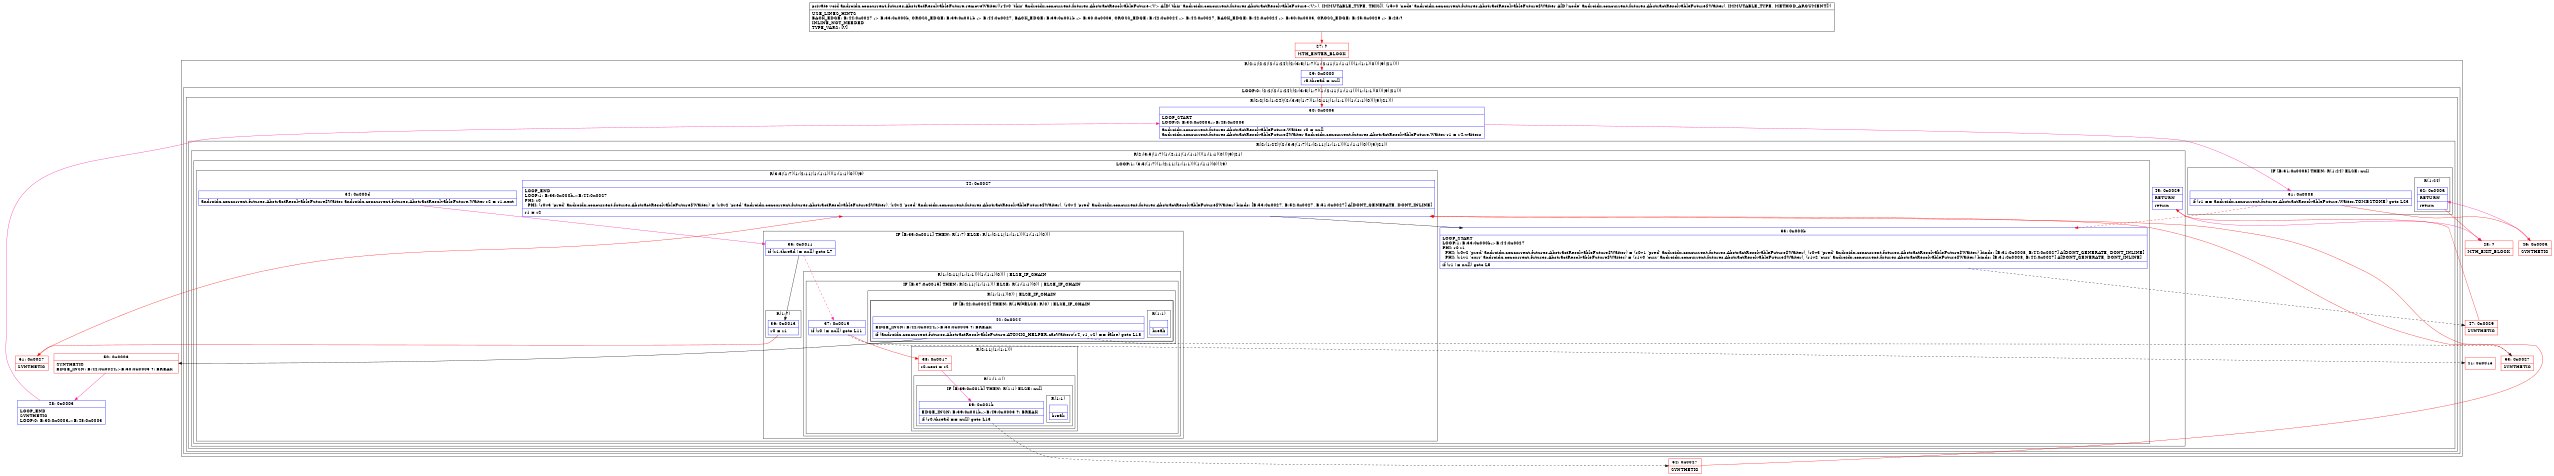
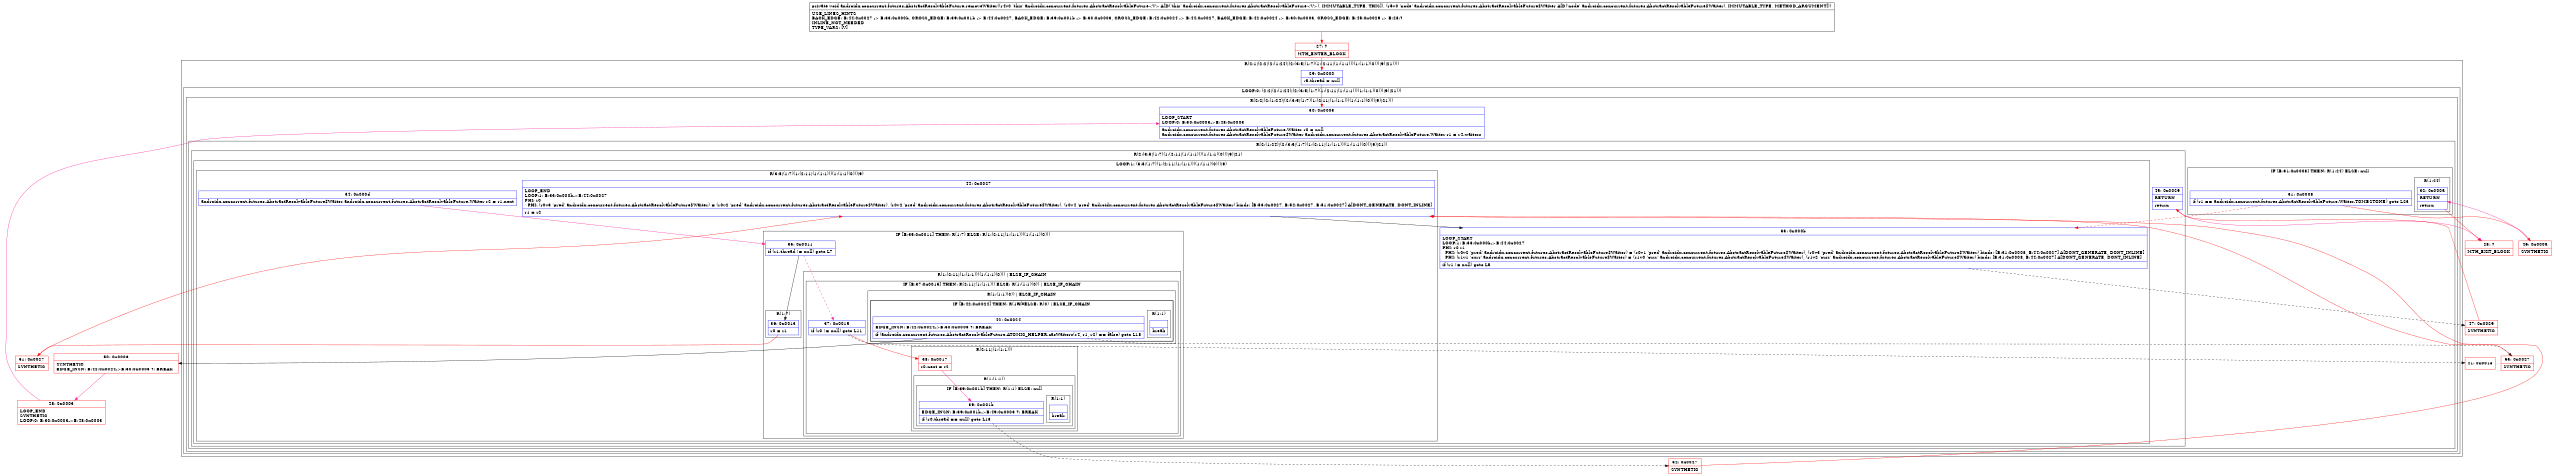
edge "30: 0x0003" -> "31: 0x0008": removed
node "48: 0x0003": color blue -> red
